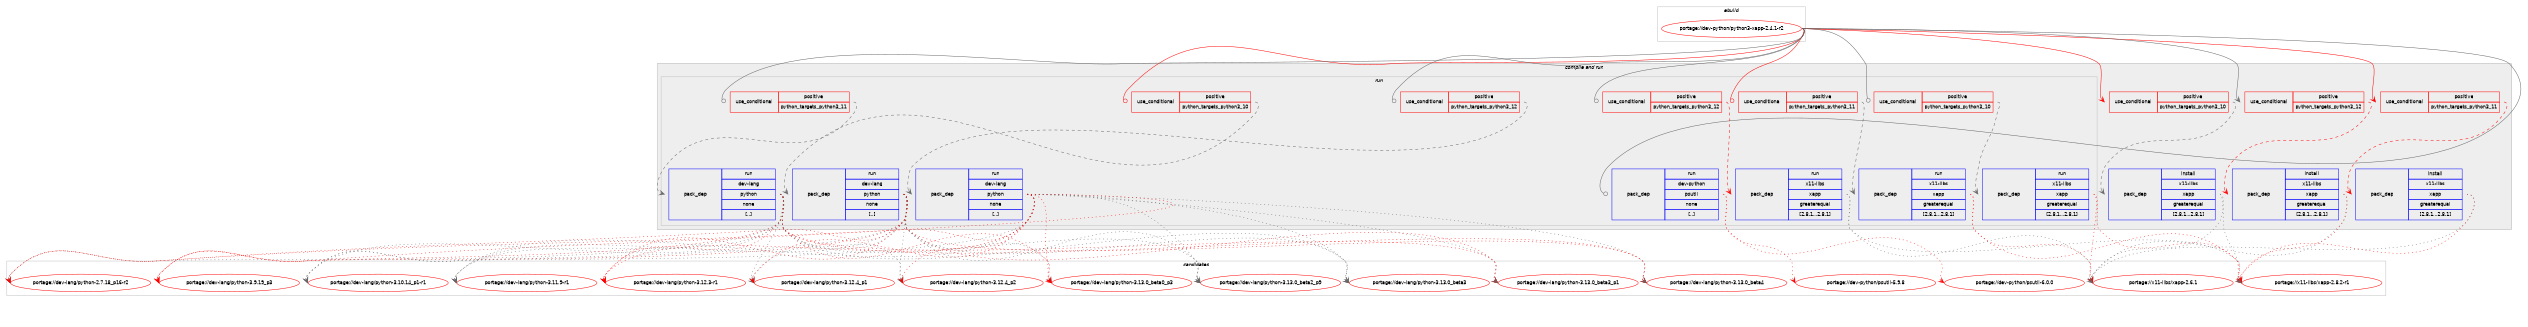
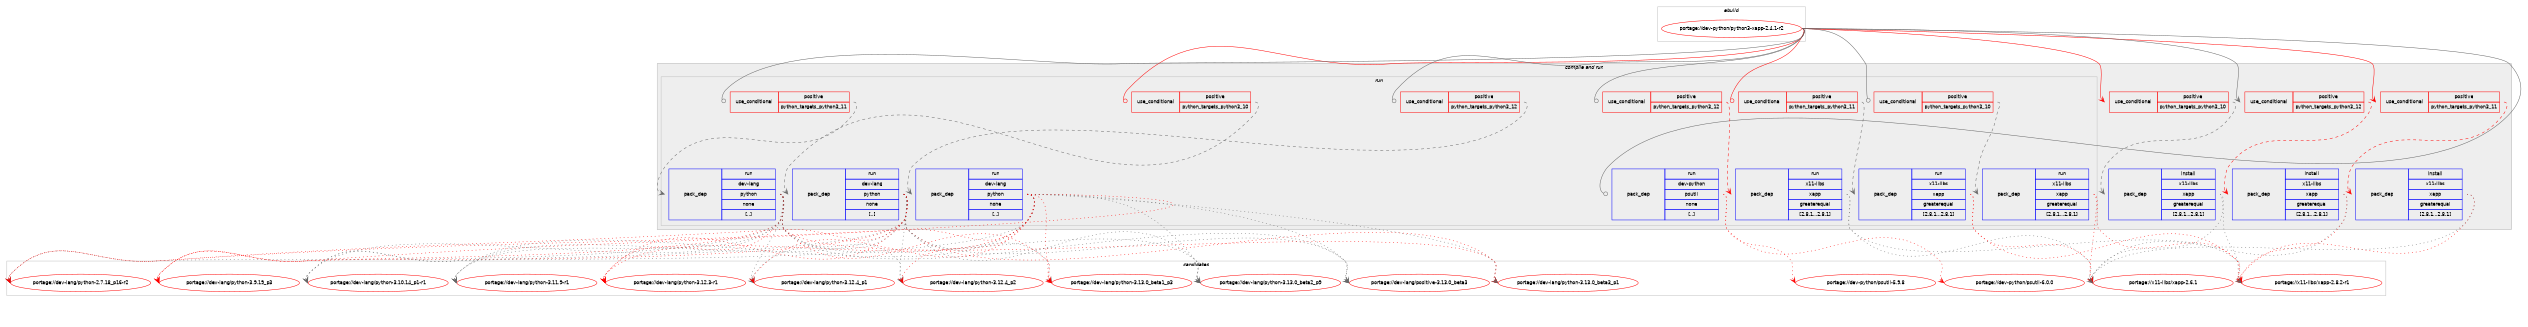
node "portage://dev-lang/python-3.13.0_beta0_p3": label "portage://dev-lang/python-3.13.0_beta0_p3" -> "portage://dev-lang/python-3.13.0_beta1_p3"
node "portage://dev-lang/python-3.13.0_beta3": label "portage://dev-lang/python-3.13.0_beta3" -> "portage://dev-lang/positive-3.13.0_beta3"
node "portage://dev-lang/python-3.13.0_beta4": removed
